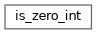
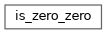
node "is_zero_int": label "is_zero_int" -> "is_zero_zero"
